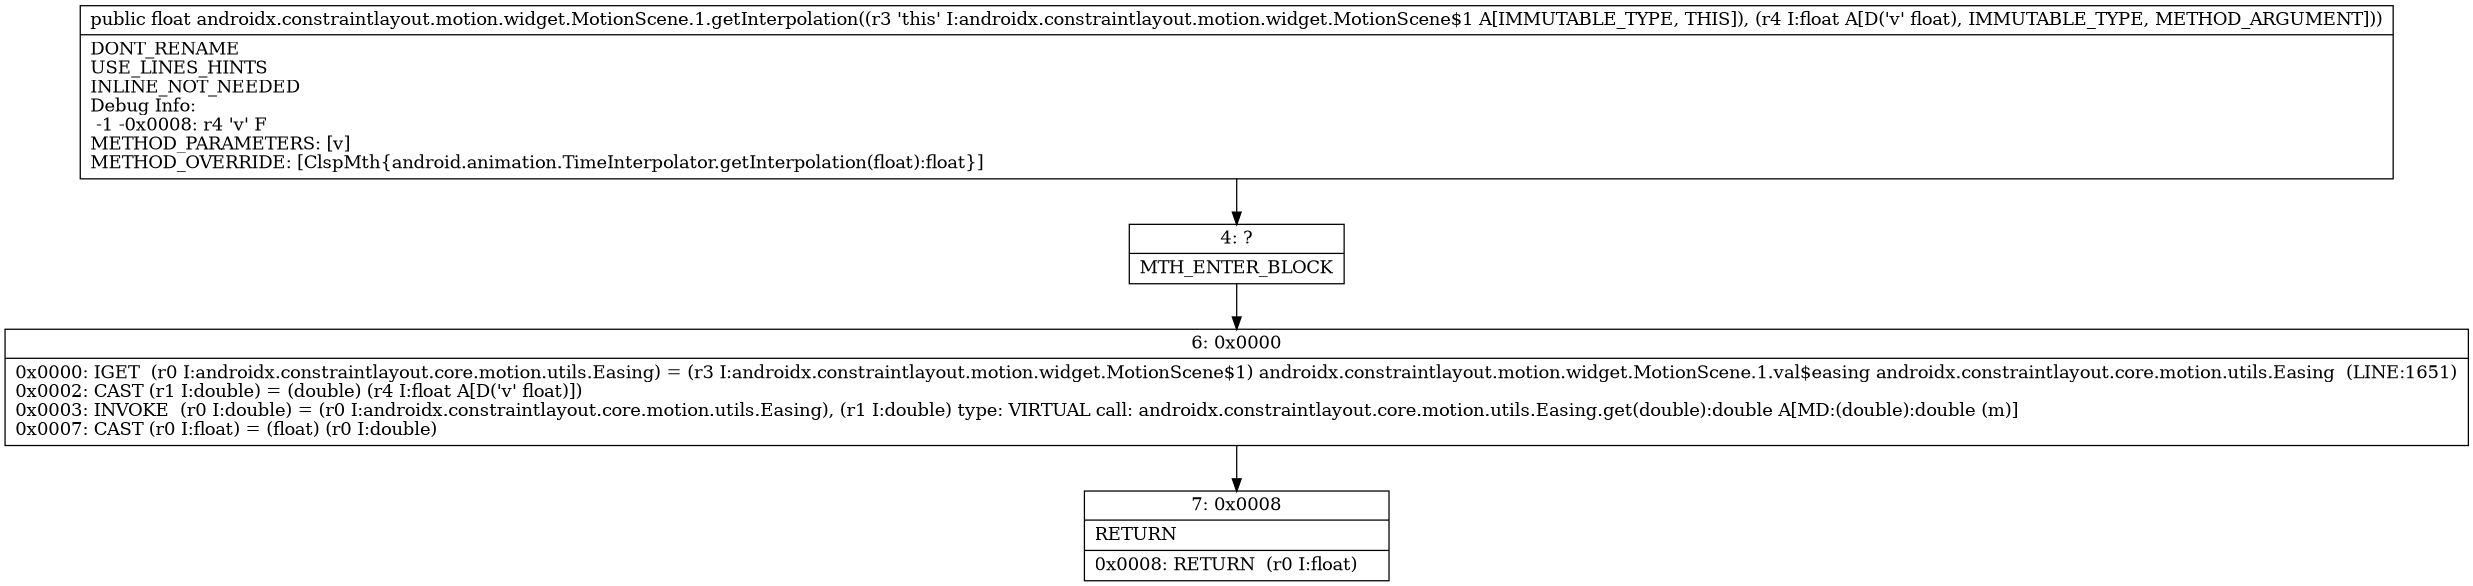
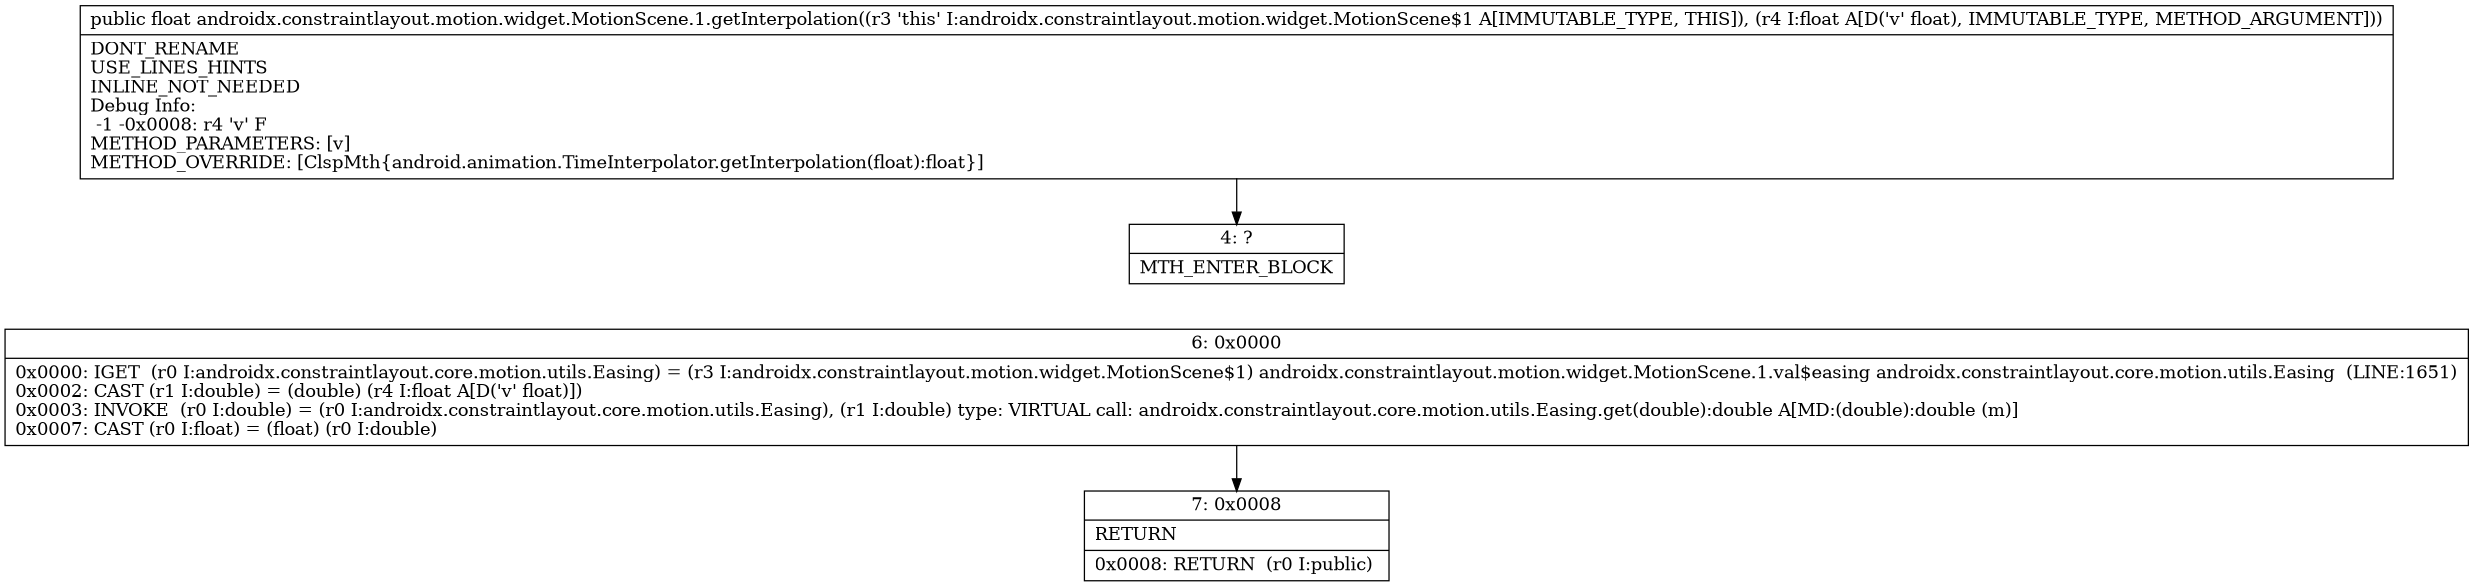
edge "4: ?" -> "6: 0x0000": removed
node "7: 0x0008": text "0x0008: RETURN  (r0 I:float)" -> "0x0008: RETURN  (r0 I:public)"
